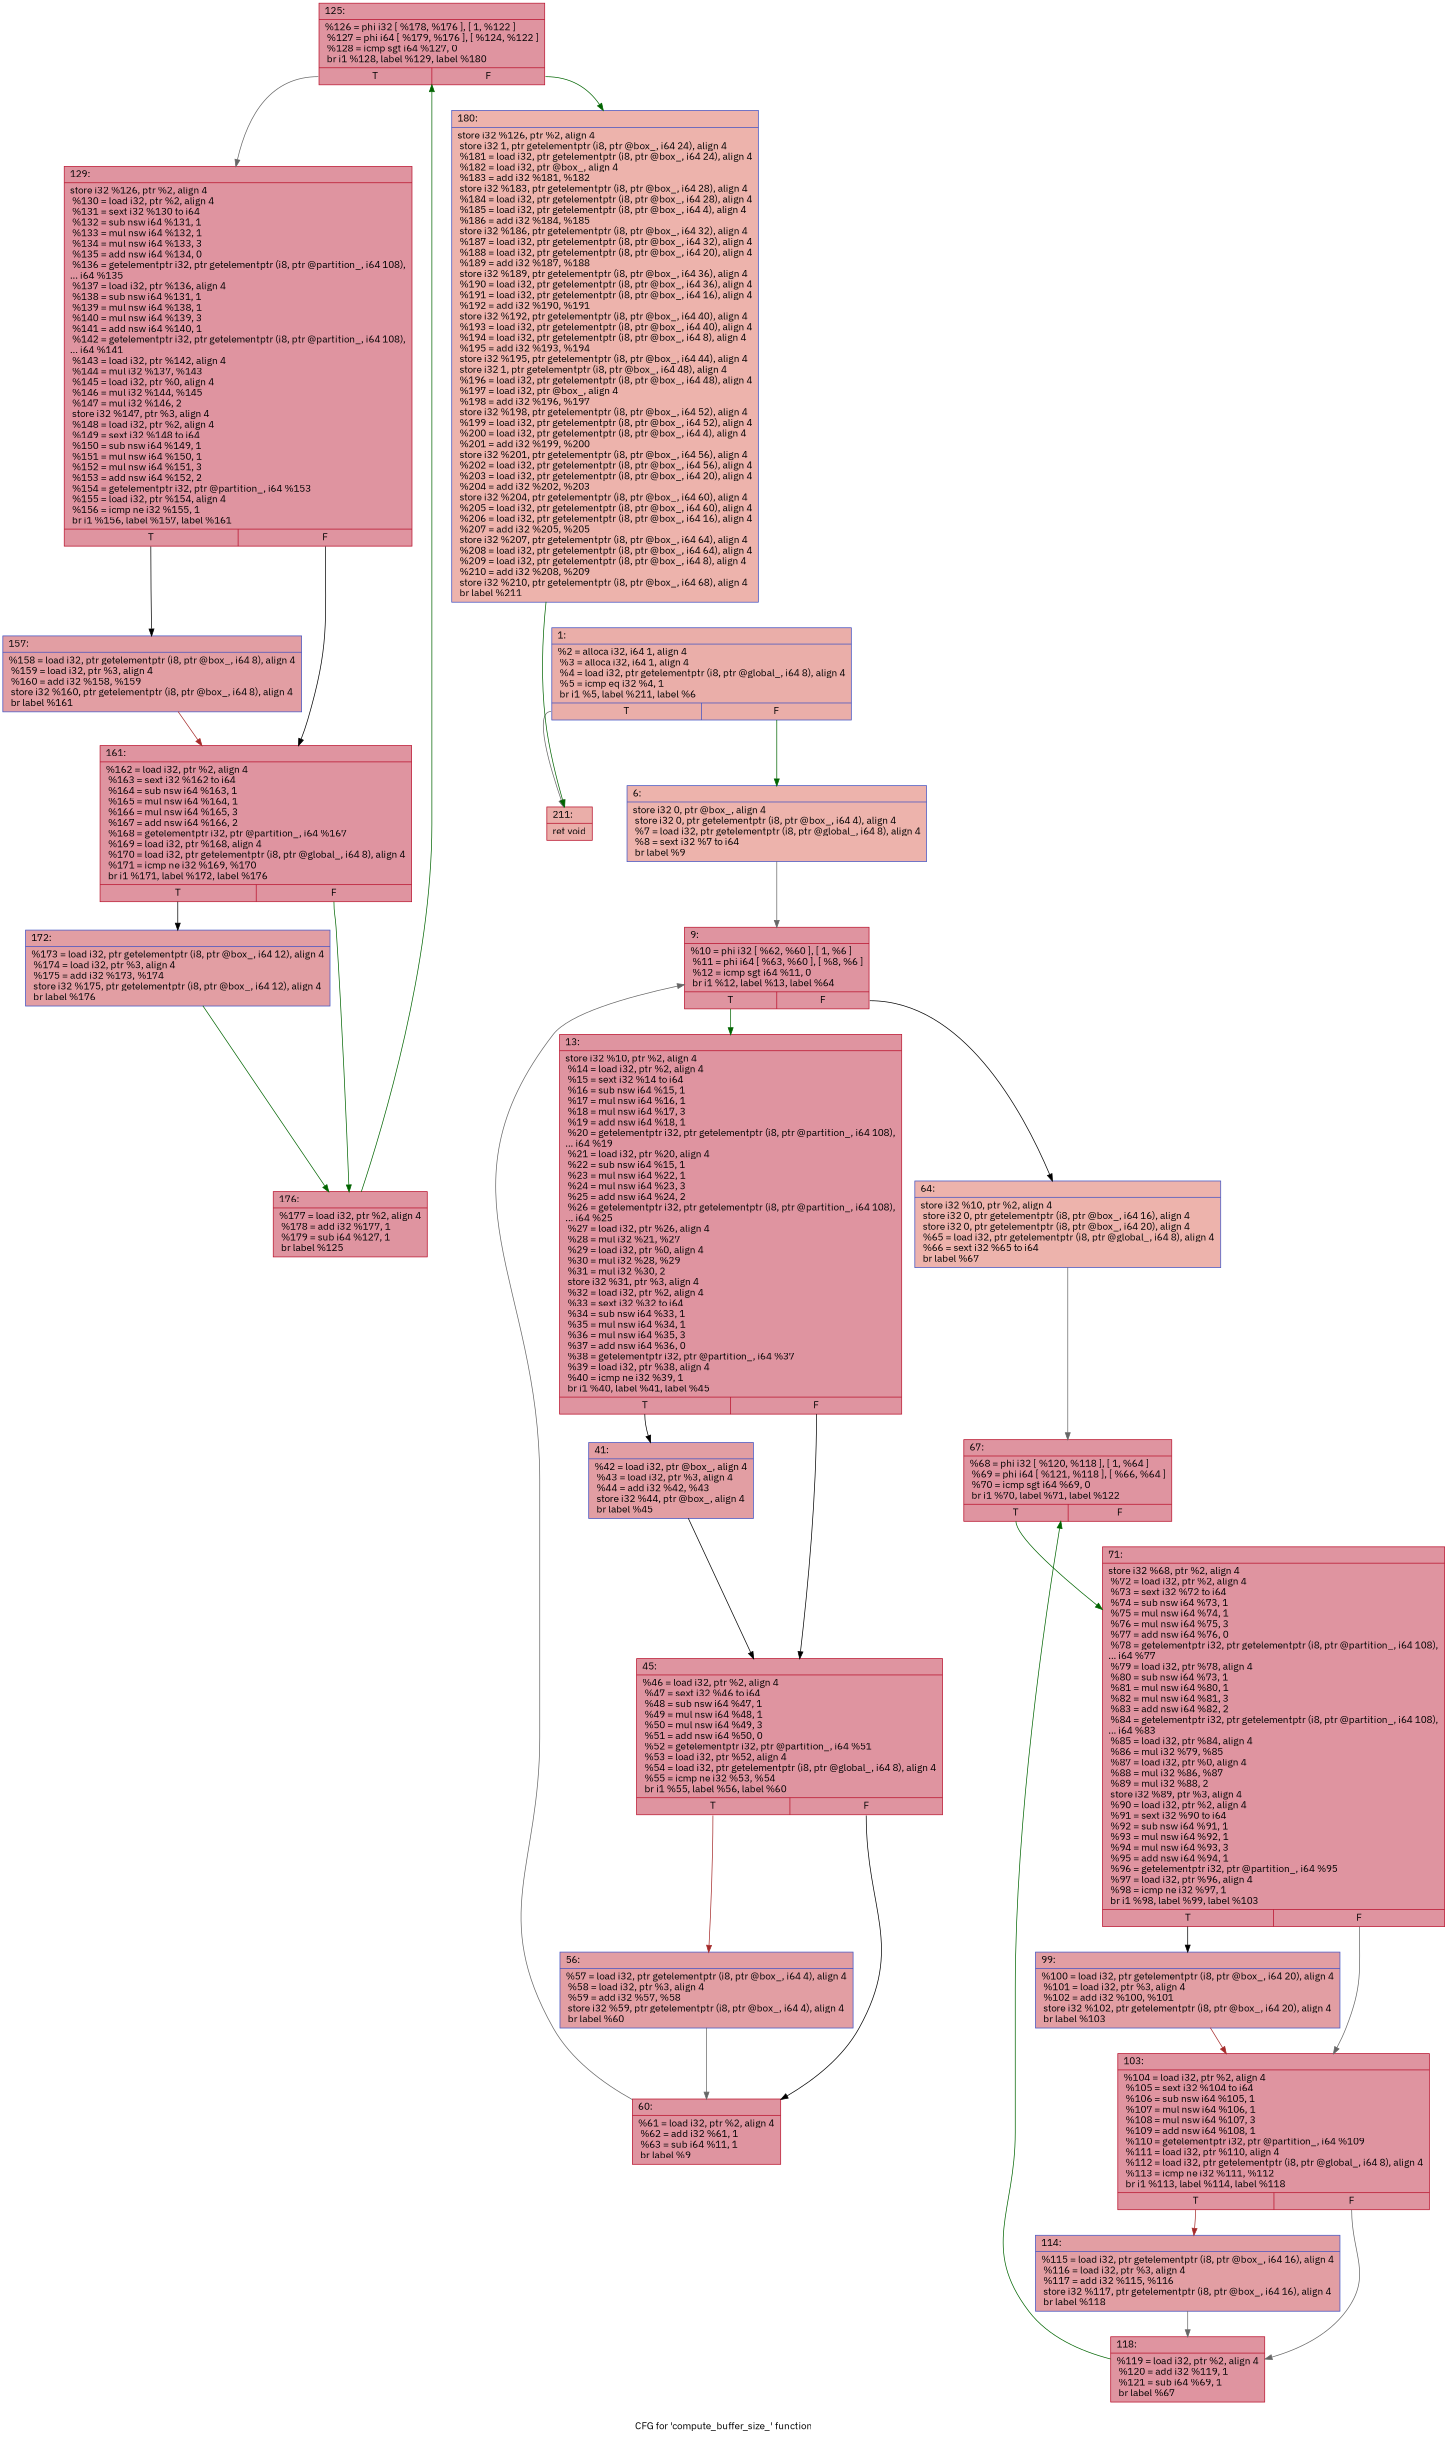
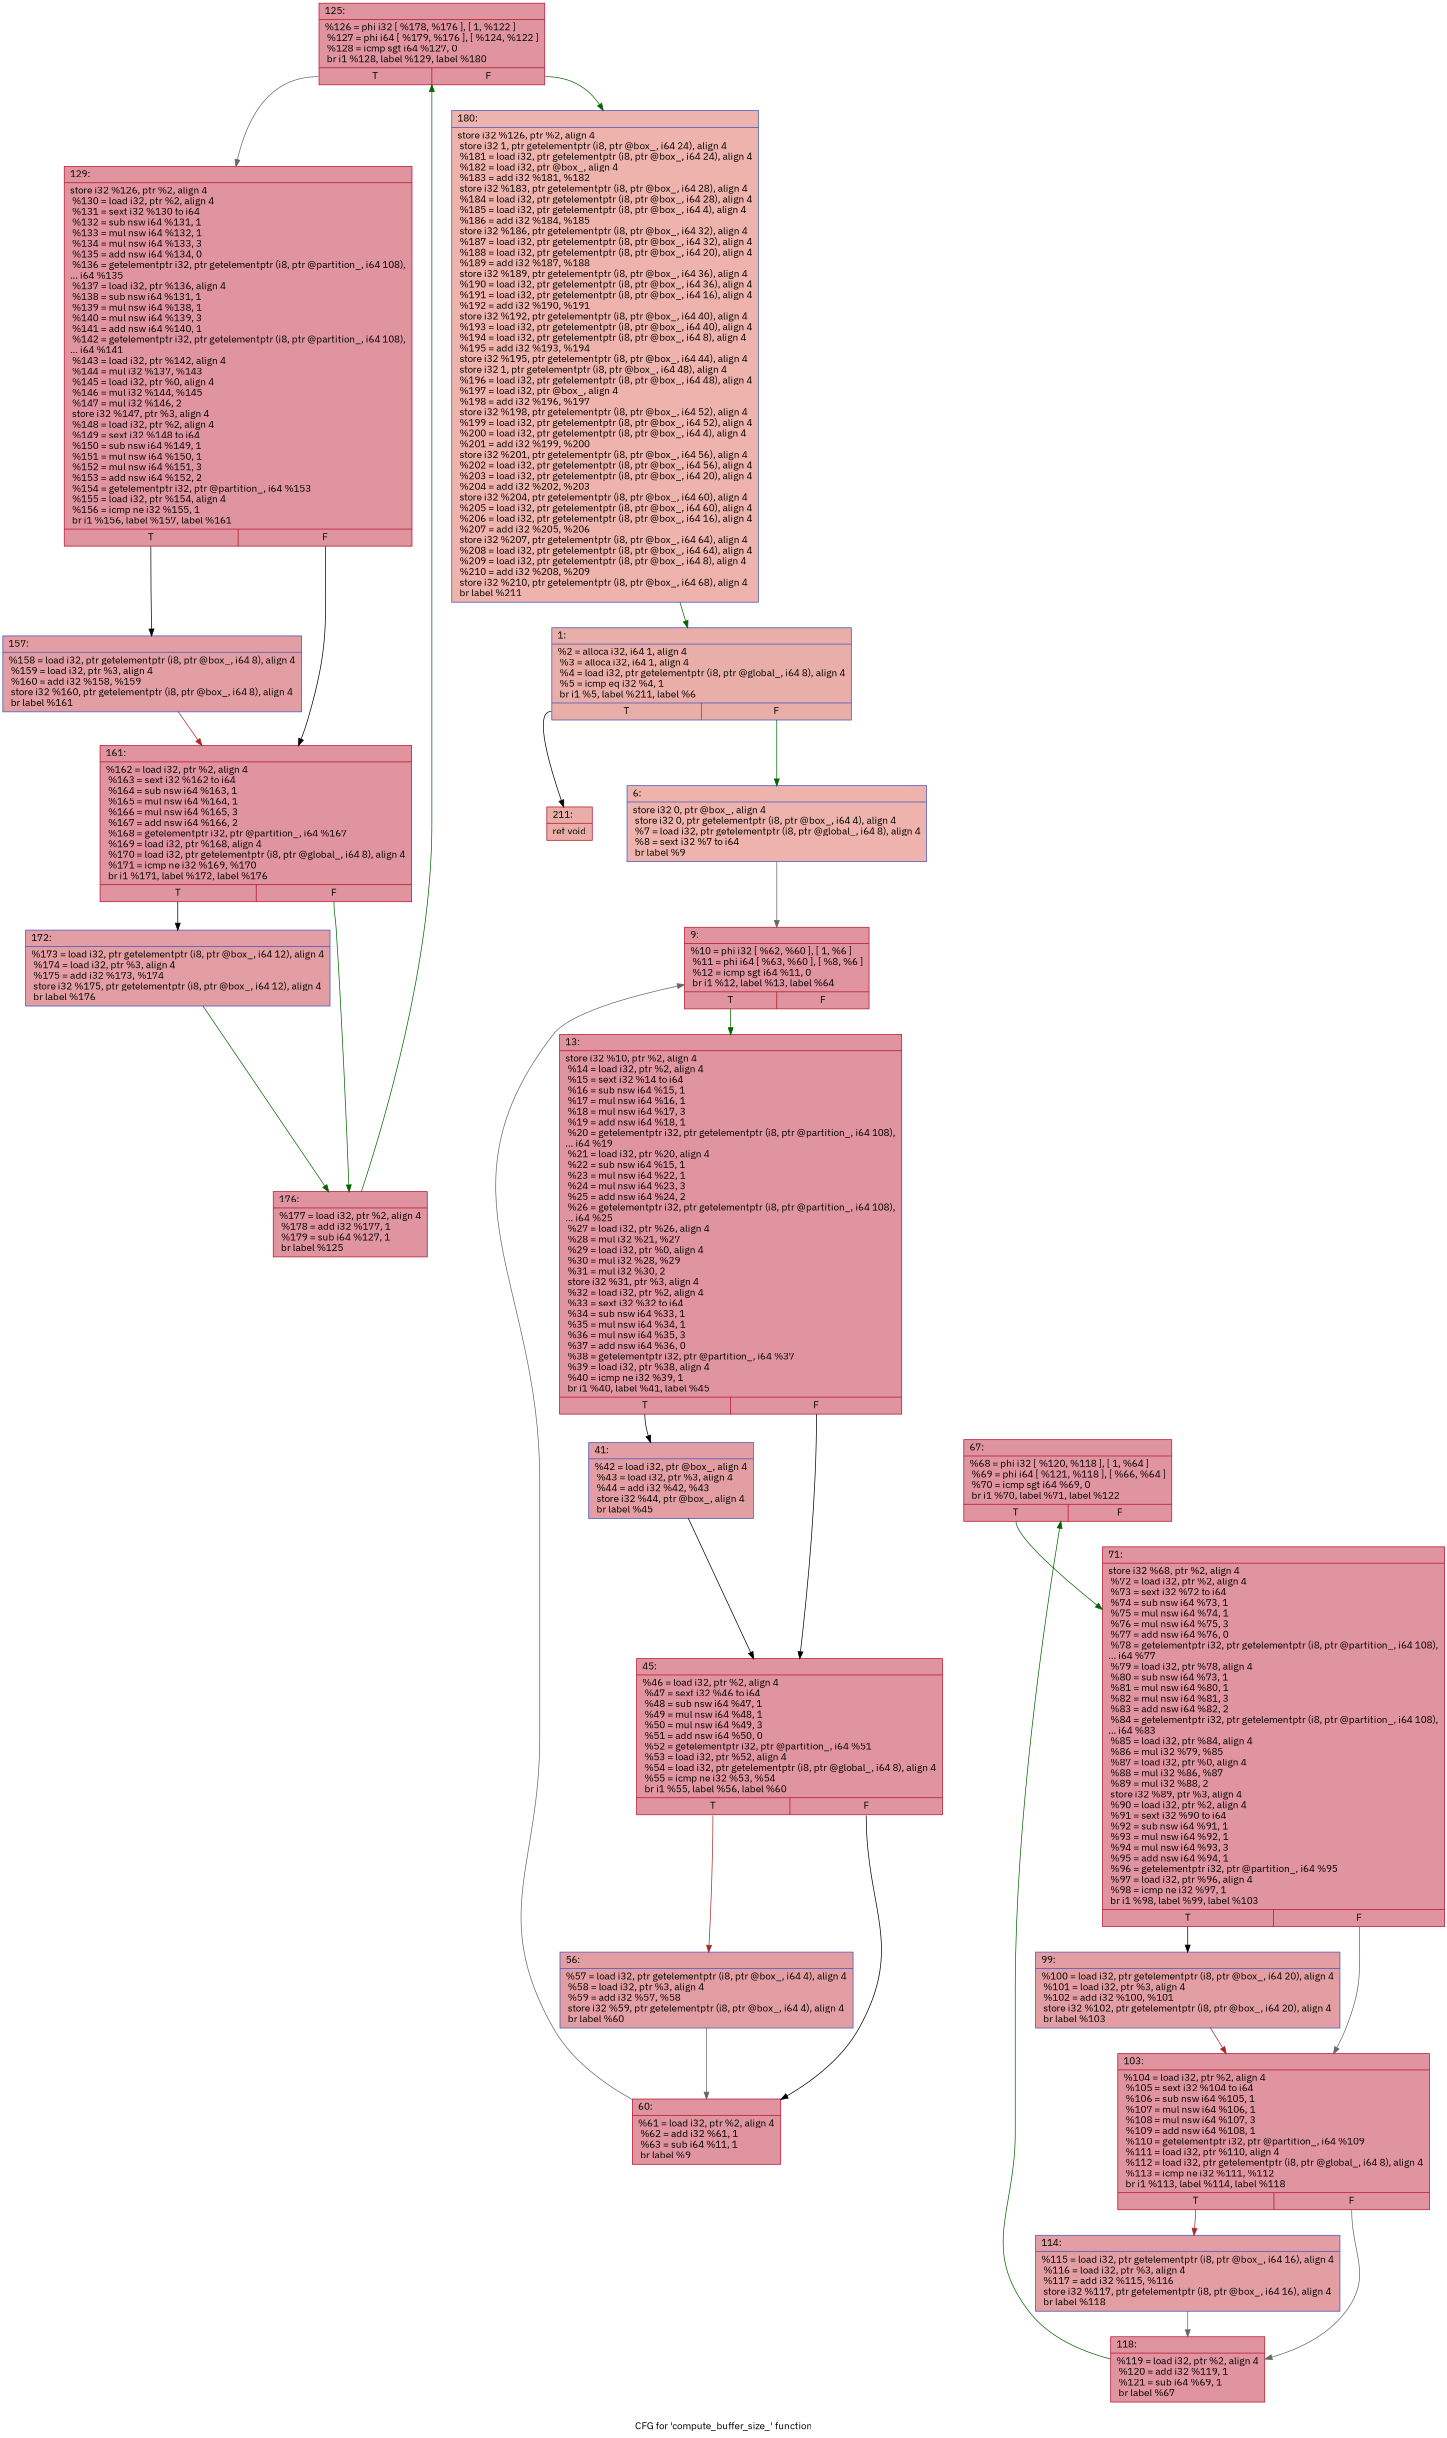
node "180:": text "%207 = add i32 %205, %205" -> "%207 = add i32 %205, %206"
edge "180:" -> "211:": now "180:" -> "1:"
edge "1:" -> "211:": color gray40 -> black
node "64:": removed
